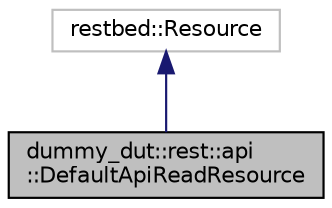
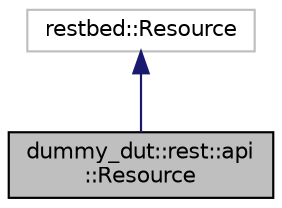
node "dummy_dut::rest::api ::DefaultApiReadResource": label "dummy_dut::rest::api ::DefaultApiReadResource" -> "dummy_dut::rest::api ::Resource"
